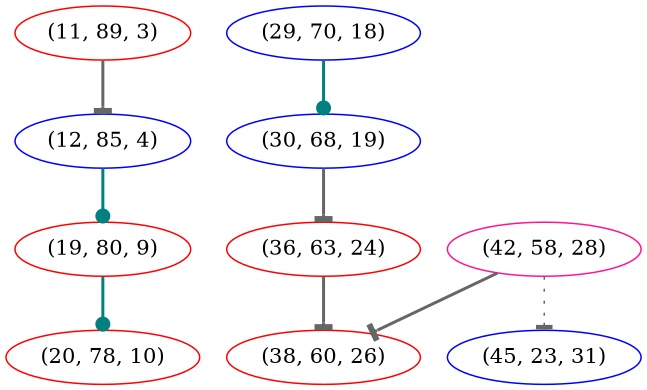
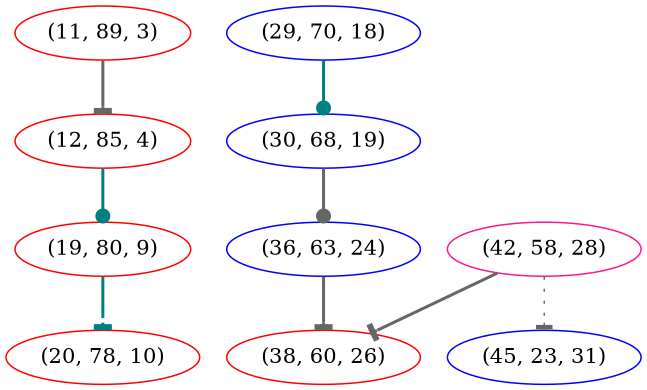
node "(12, 85, 4)": color blue -> red
edge "(30, 68, 19)" -> "(36, 63, 24)": arrowhead tee -> dot
node "(36, 63, 24)": color red -> blue
edge "(19, 80, 9)" -> "(20, 78, 10)": arrowhead dot -> tee
